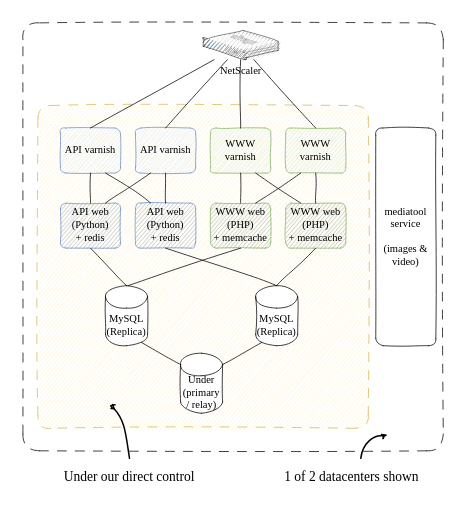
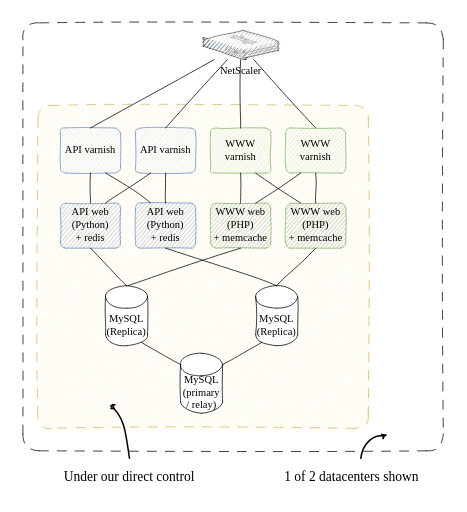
node "mediatool service (images & video)": removed
node "Under (primary / relay)": label "Under (primary / relay)" -> "MySQL (primary / relay)"
